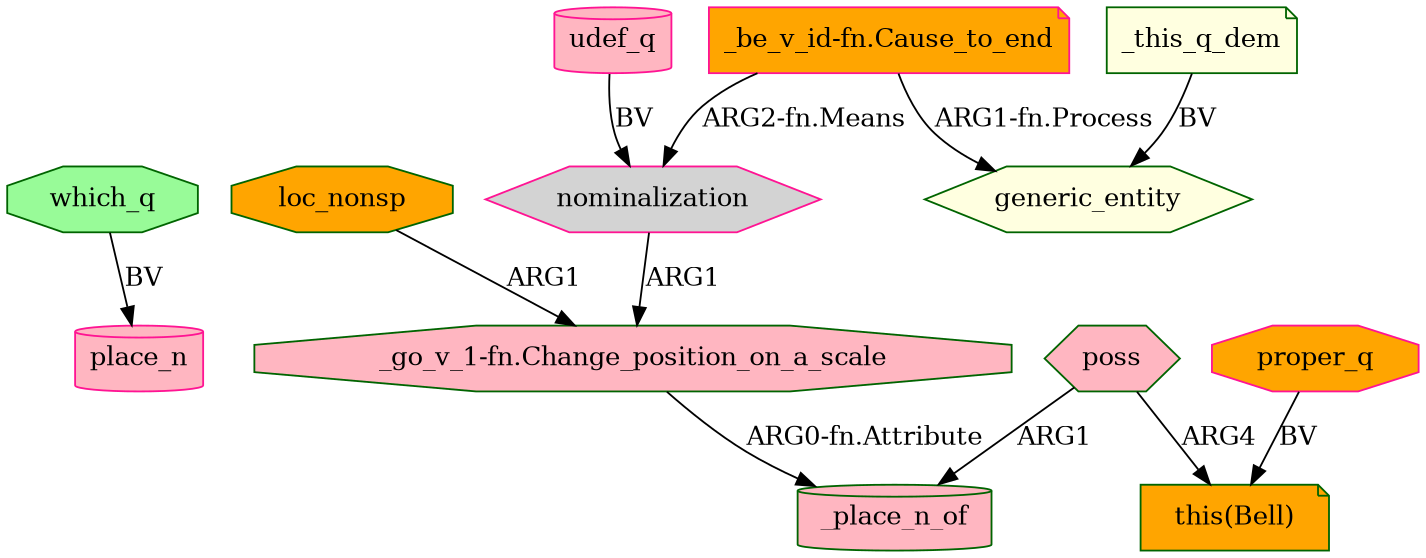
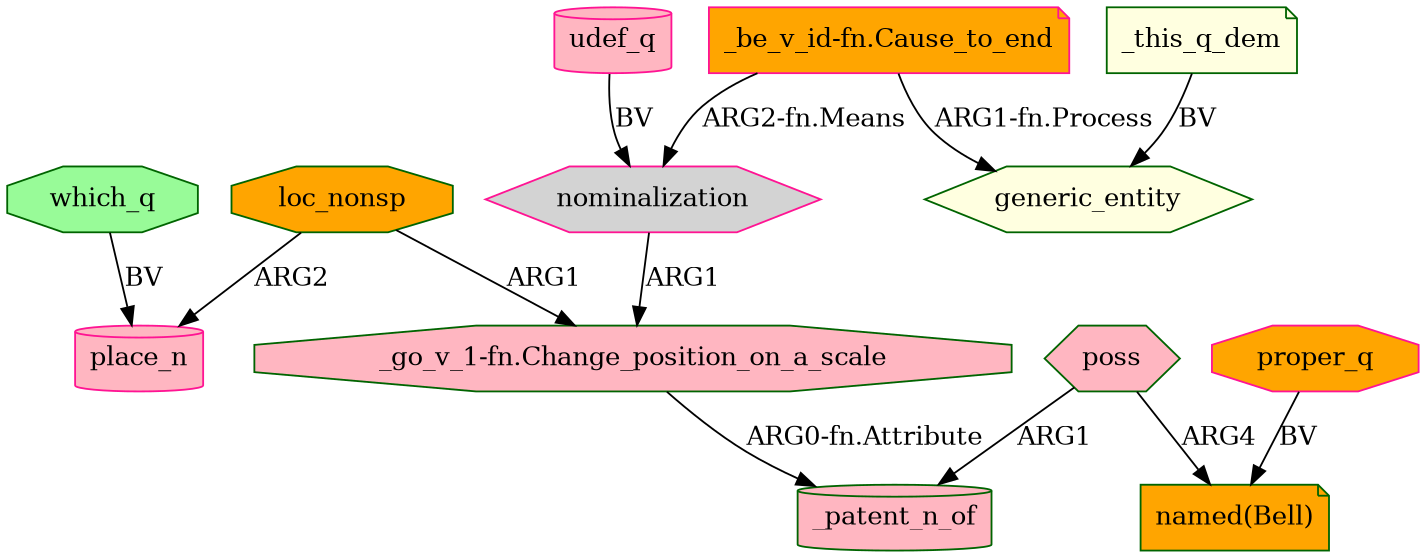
edge "loc_nonsp" -> "place_n": added, label "ARG2"
node "_place_n_of": label "_place_n_of" -> "_patent_n_of"
node "this(Bell)": label "this(Bell)" -> "named(Bell)"
